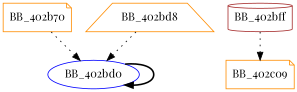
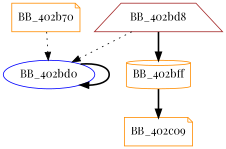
node "BB_402bd8": color darkorange -> brown
node "BB_402bff": color brown -> darkorange
edge "BB_402bd8" -> "BB_402bff": added
edge "BB_402bff" -> "BB_402c09": style dotted -> bold
